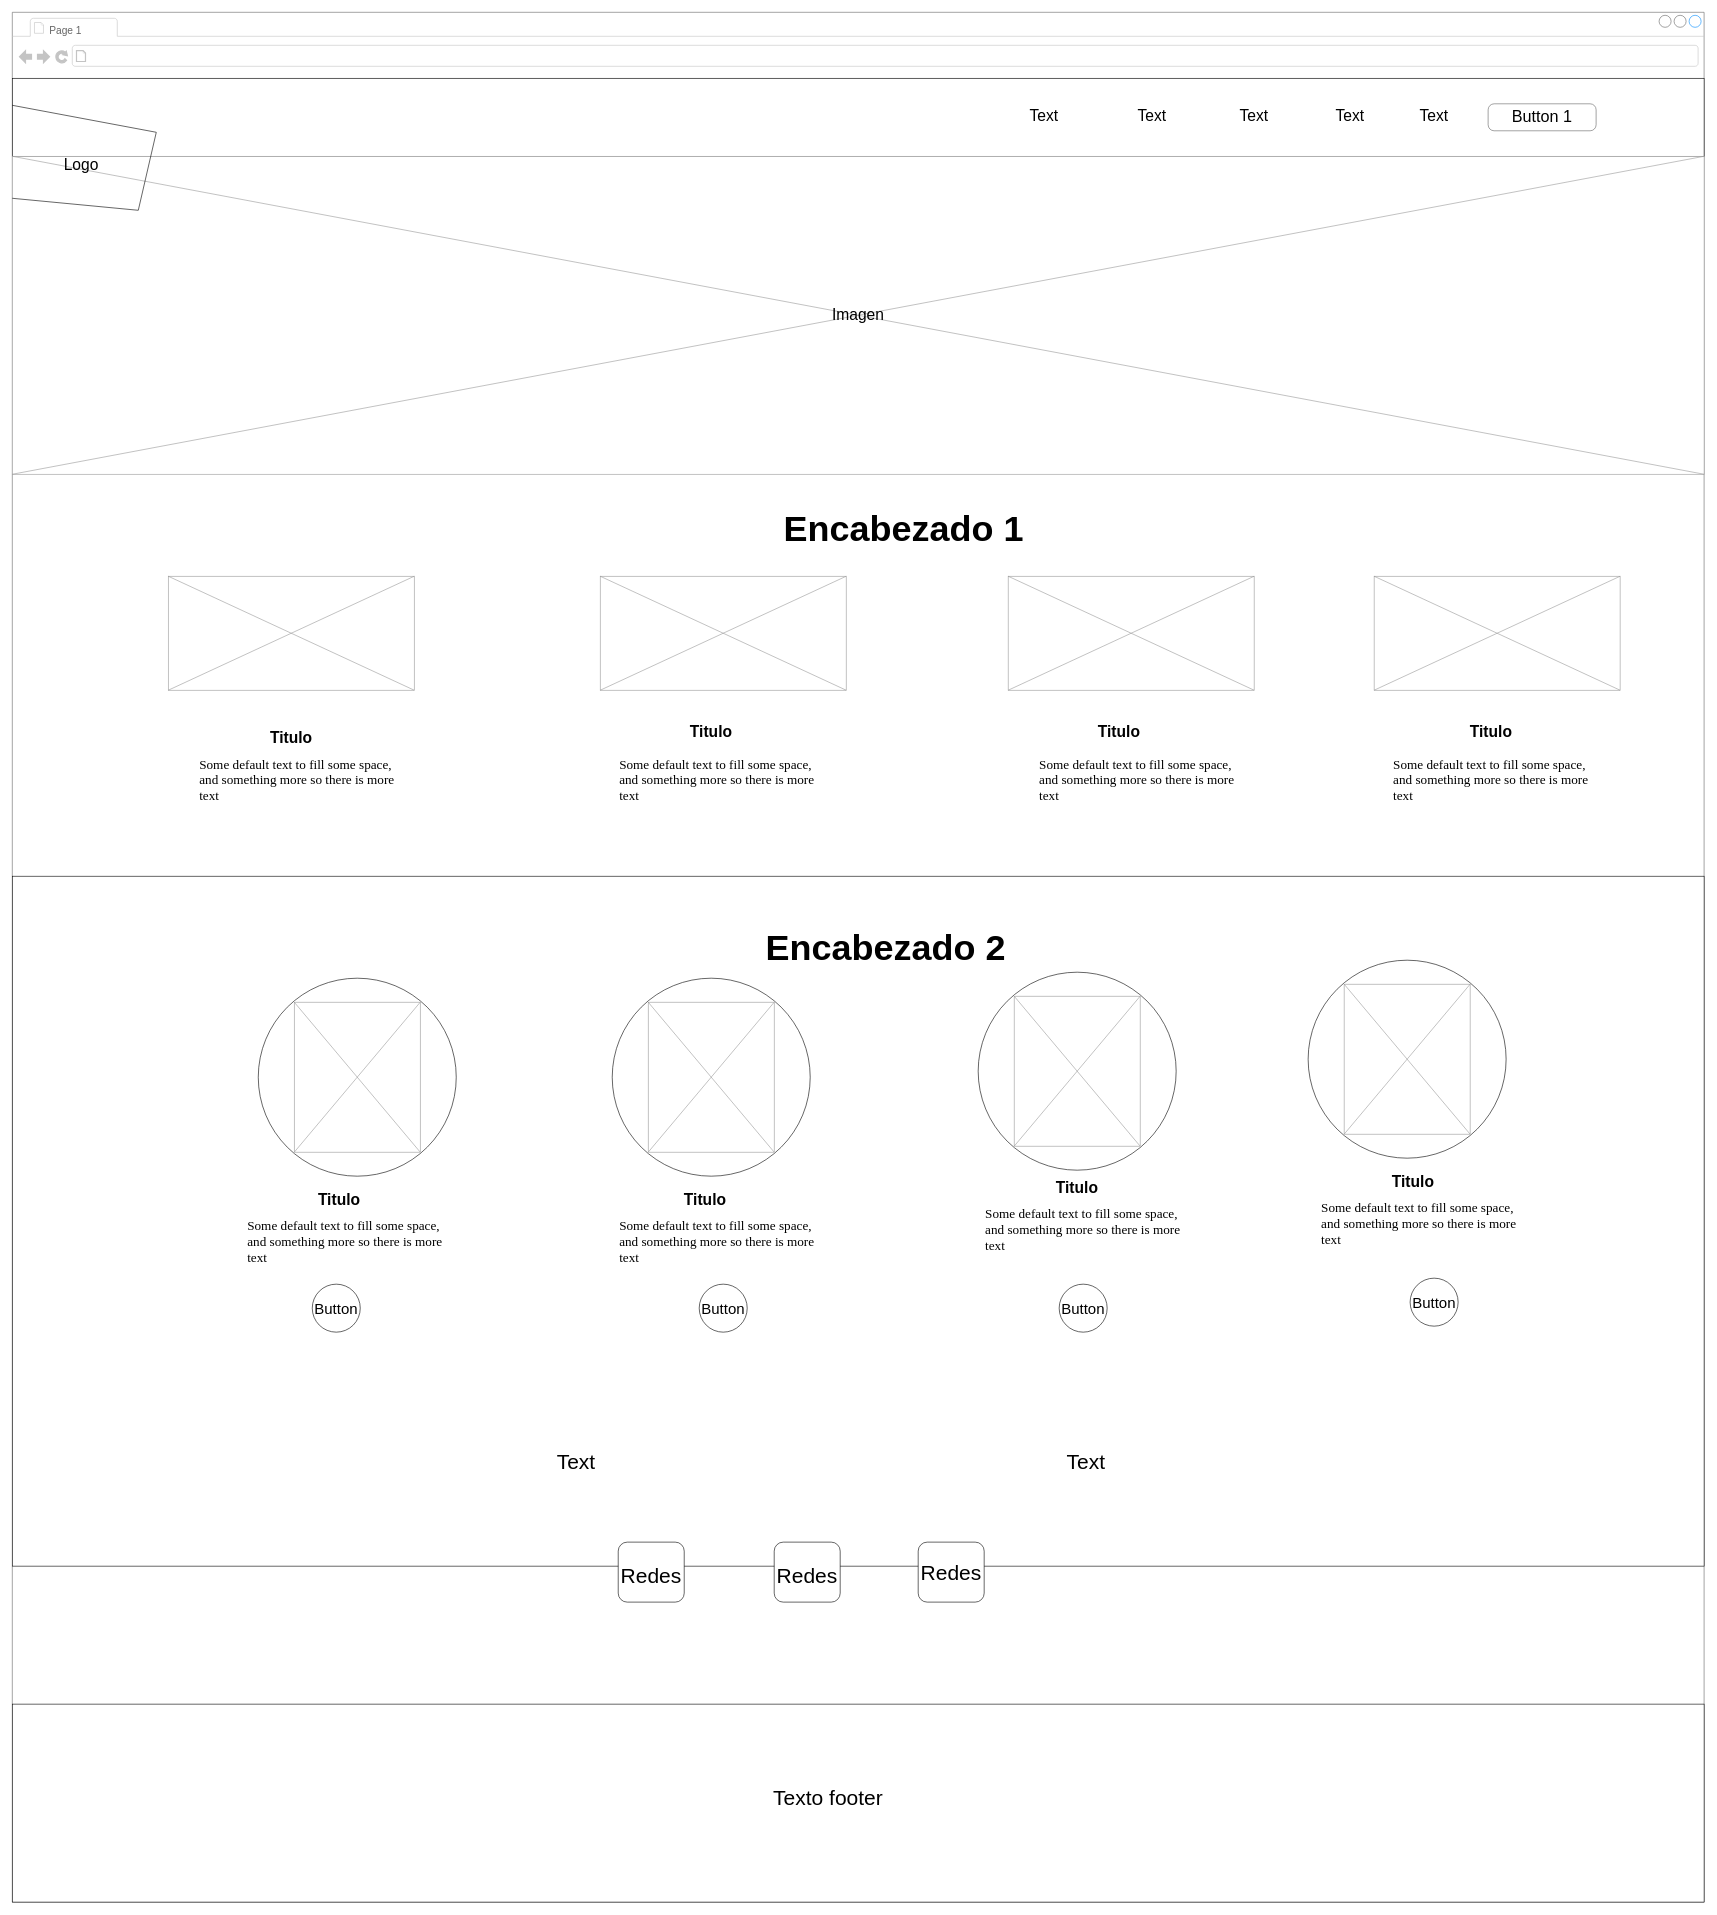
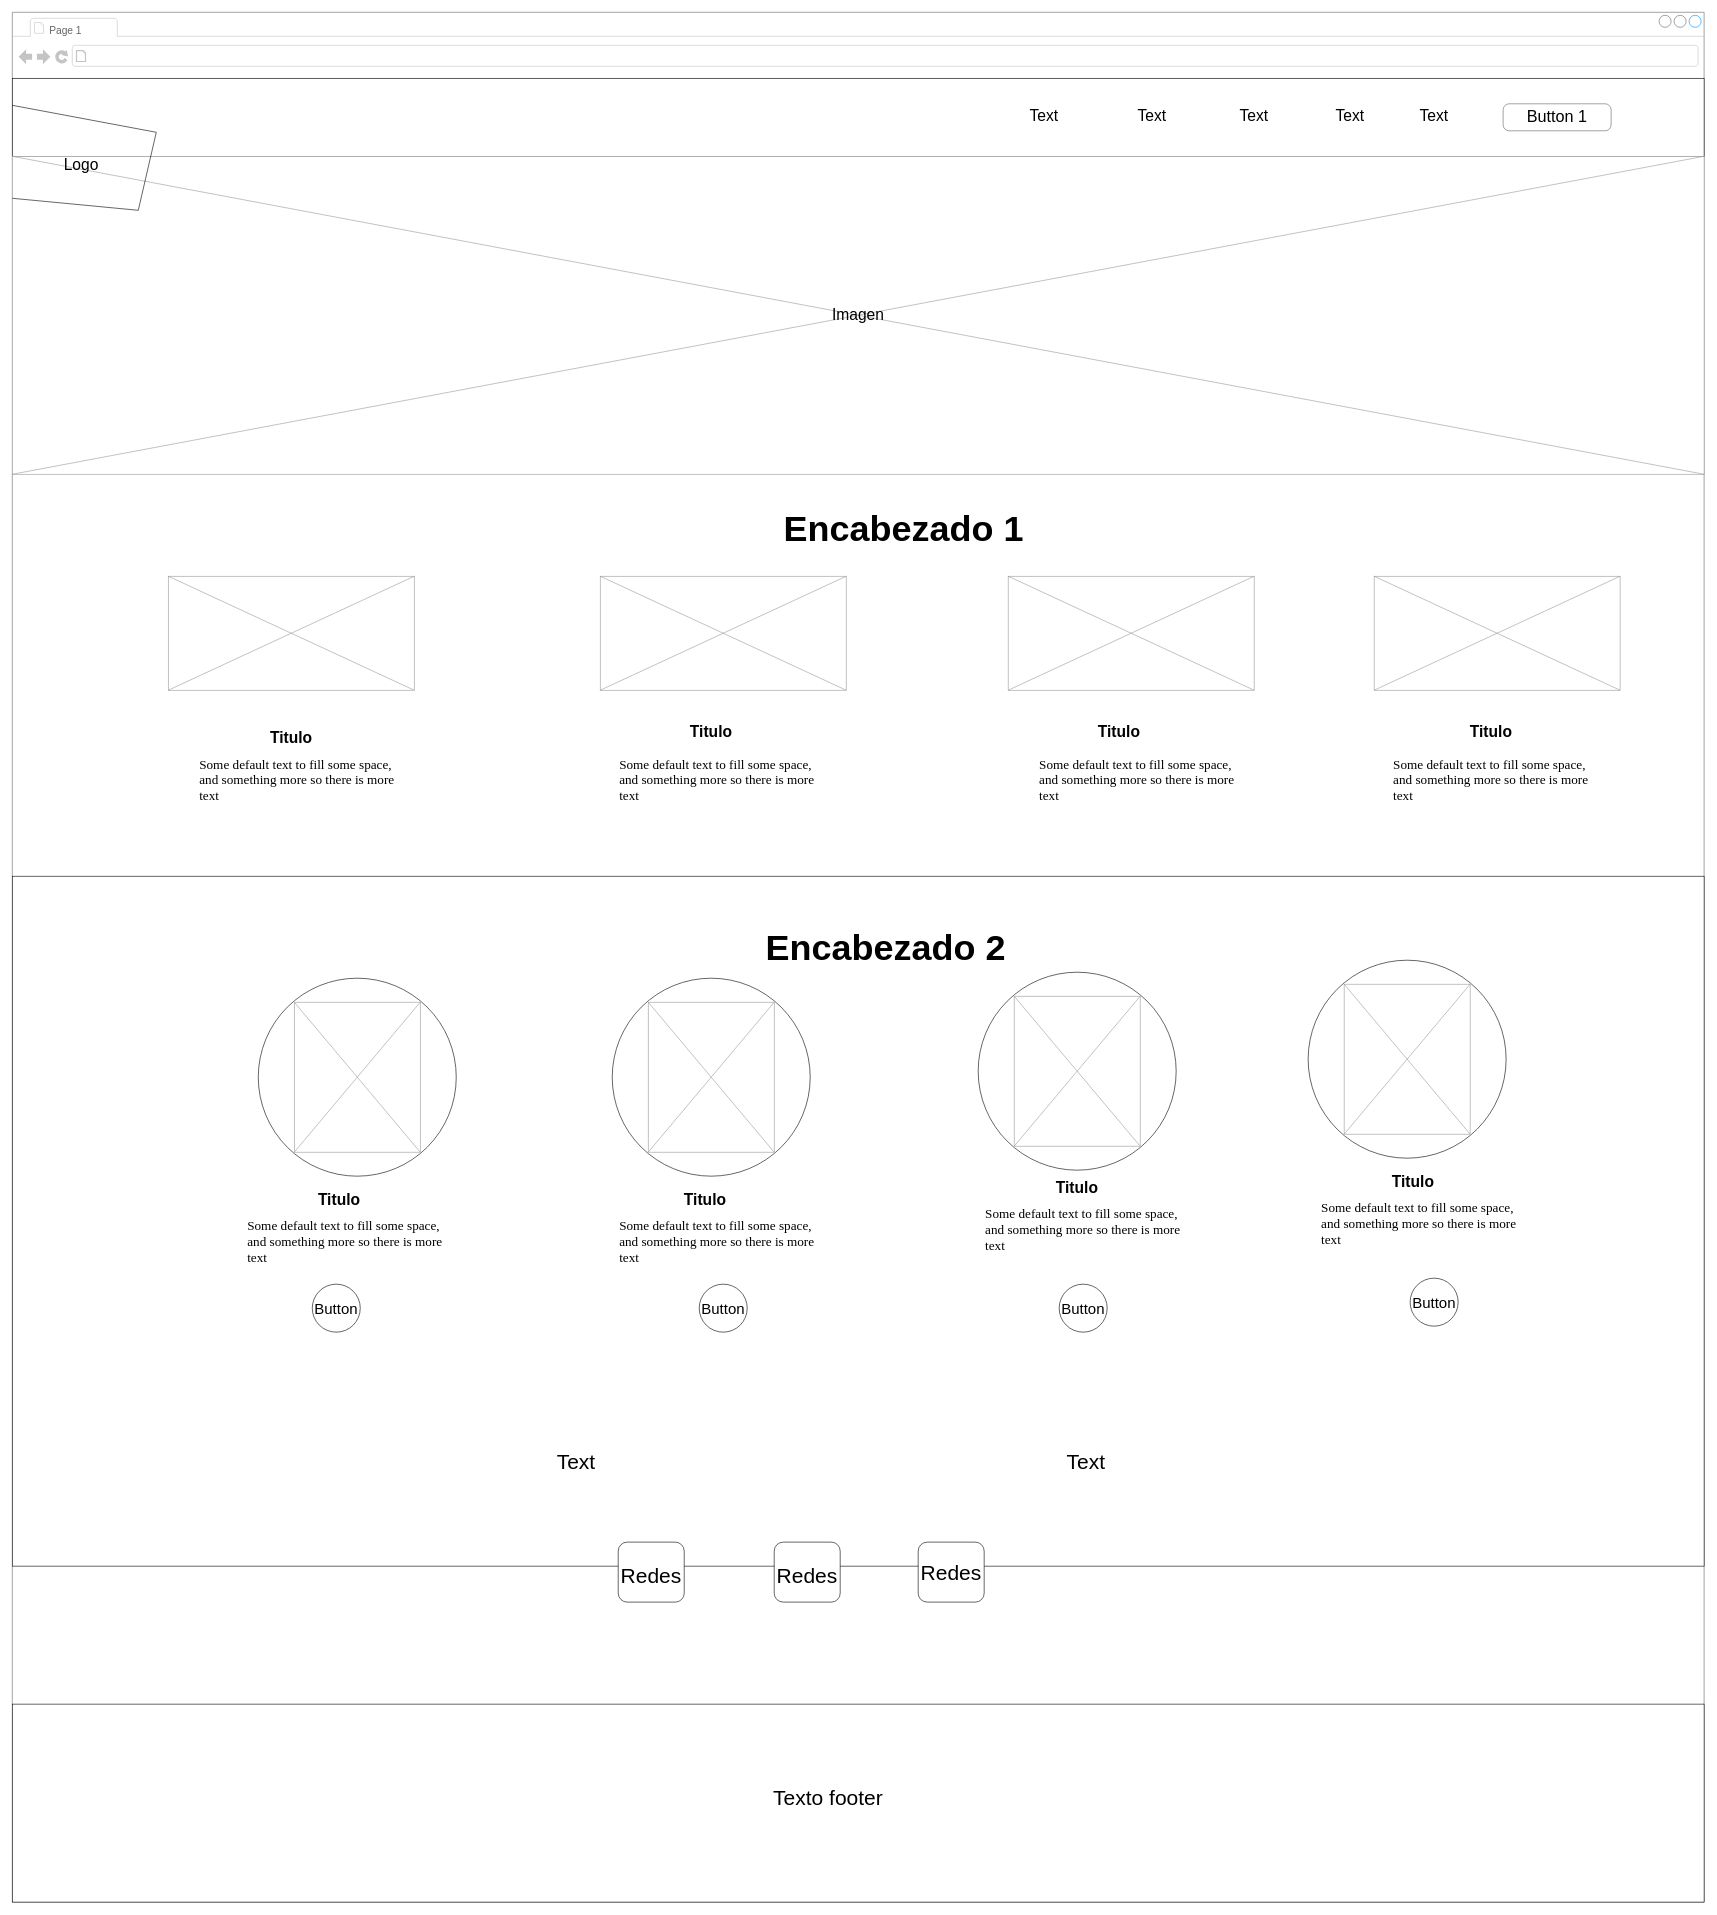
node "Button 1": moved (1542, 117) -> (1557, 117)
